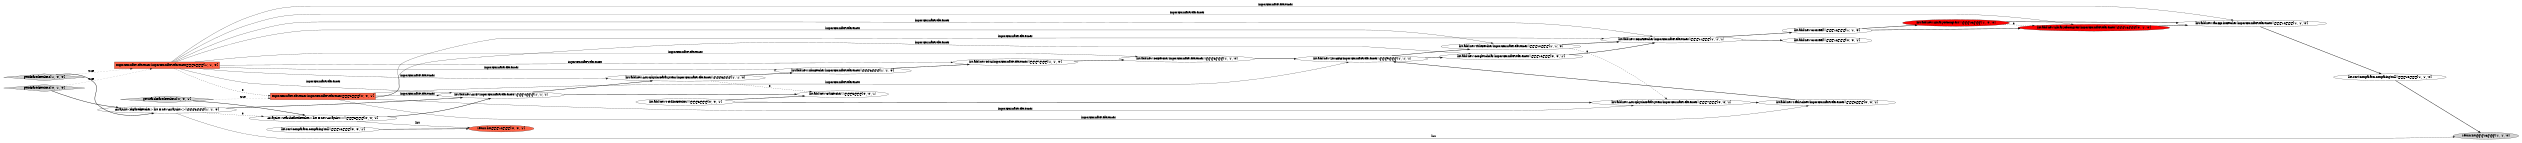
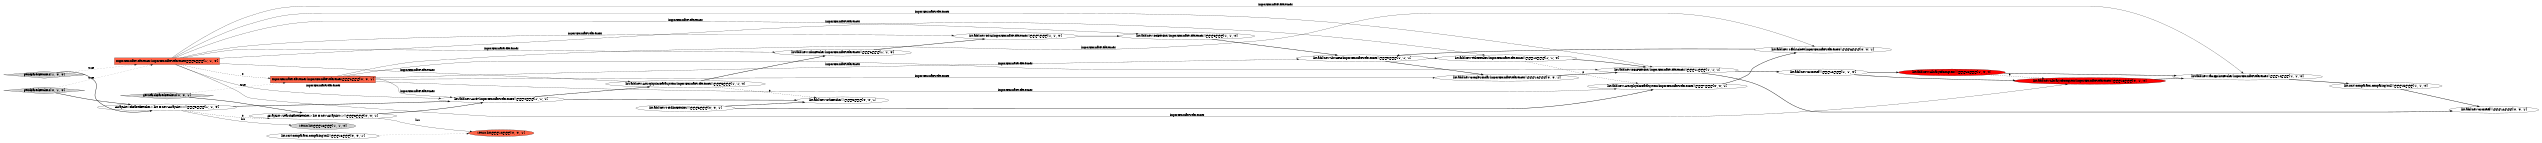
edge "list.sort(Comparator.comparing(null))@@@15@@@['1', '1', '0']" -> "return list@@@16@@@['1', '1', '0']": now "list.sort(Comparator.comparing(null))@@@15@@@['1', '1', '0']" -> "list.add(new CrossRef())@@@12@@@['0', '0', '1']"
edge "list.sort(Comparator.comparing(null))@@@13@@@['0', '0', '1']" -> "return list@@@14@@@['0', '0', '1']": style bold -> dotted
